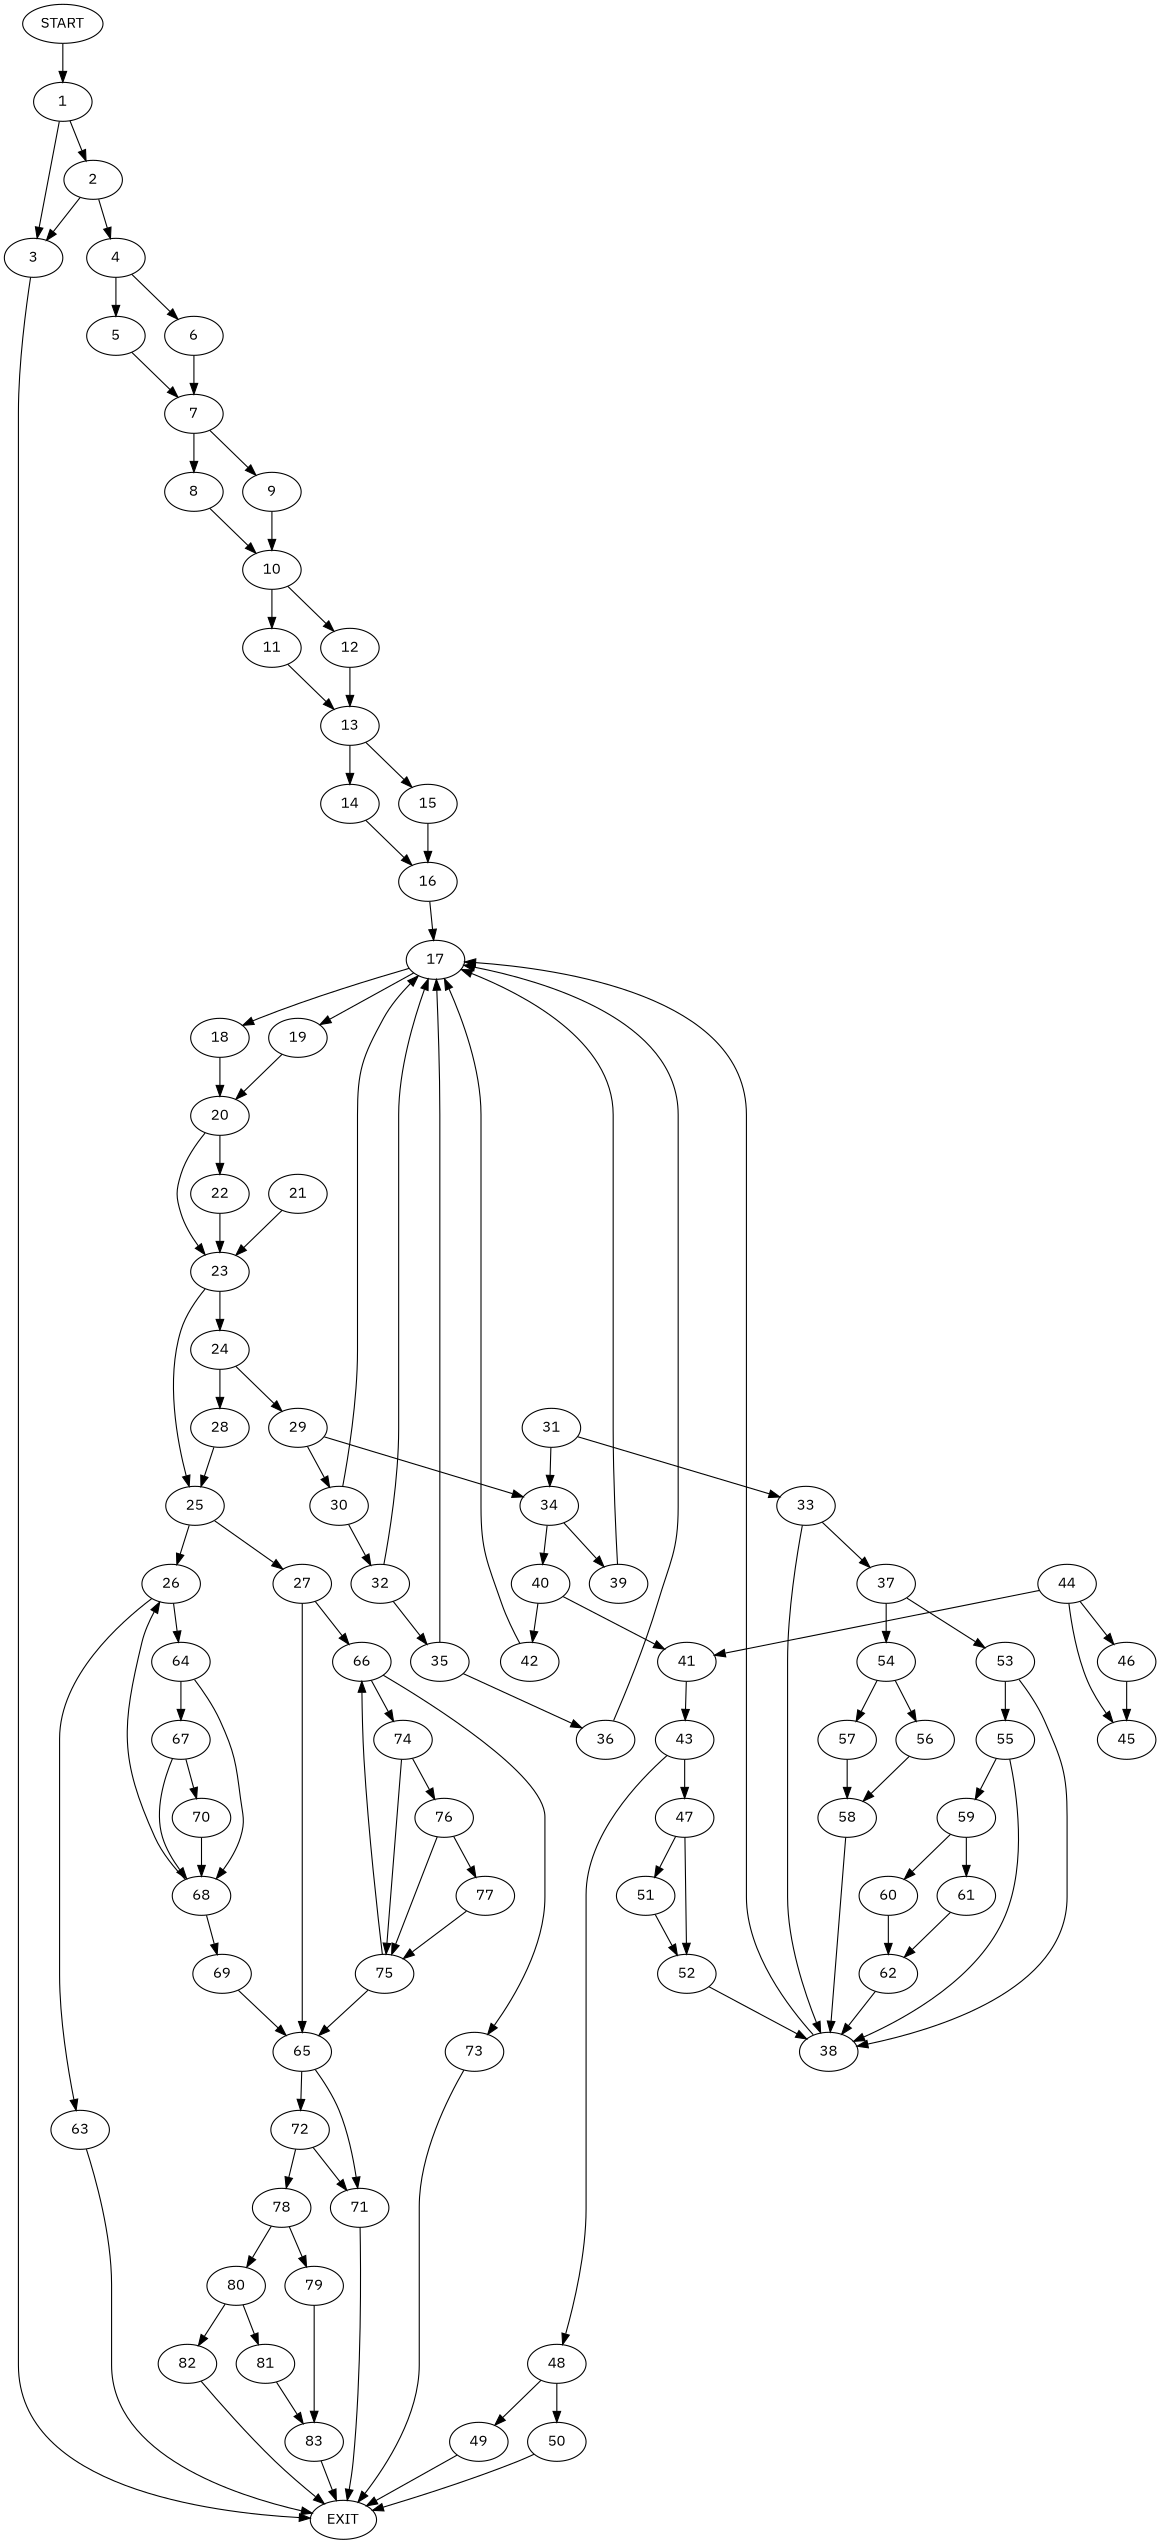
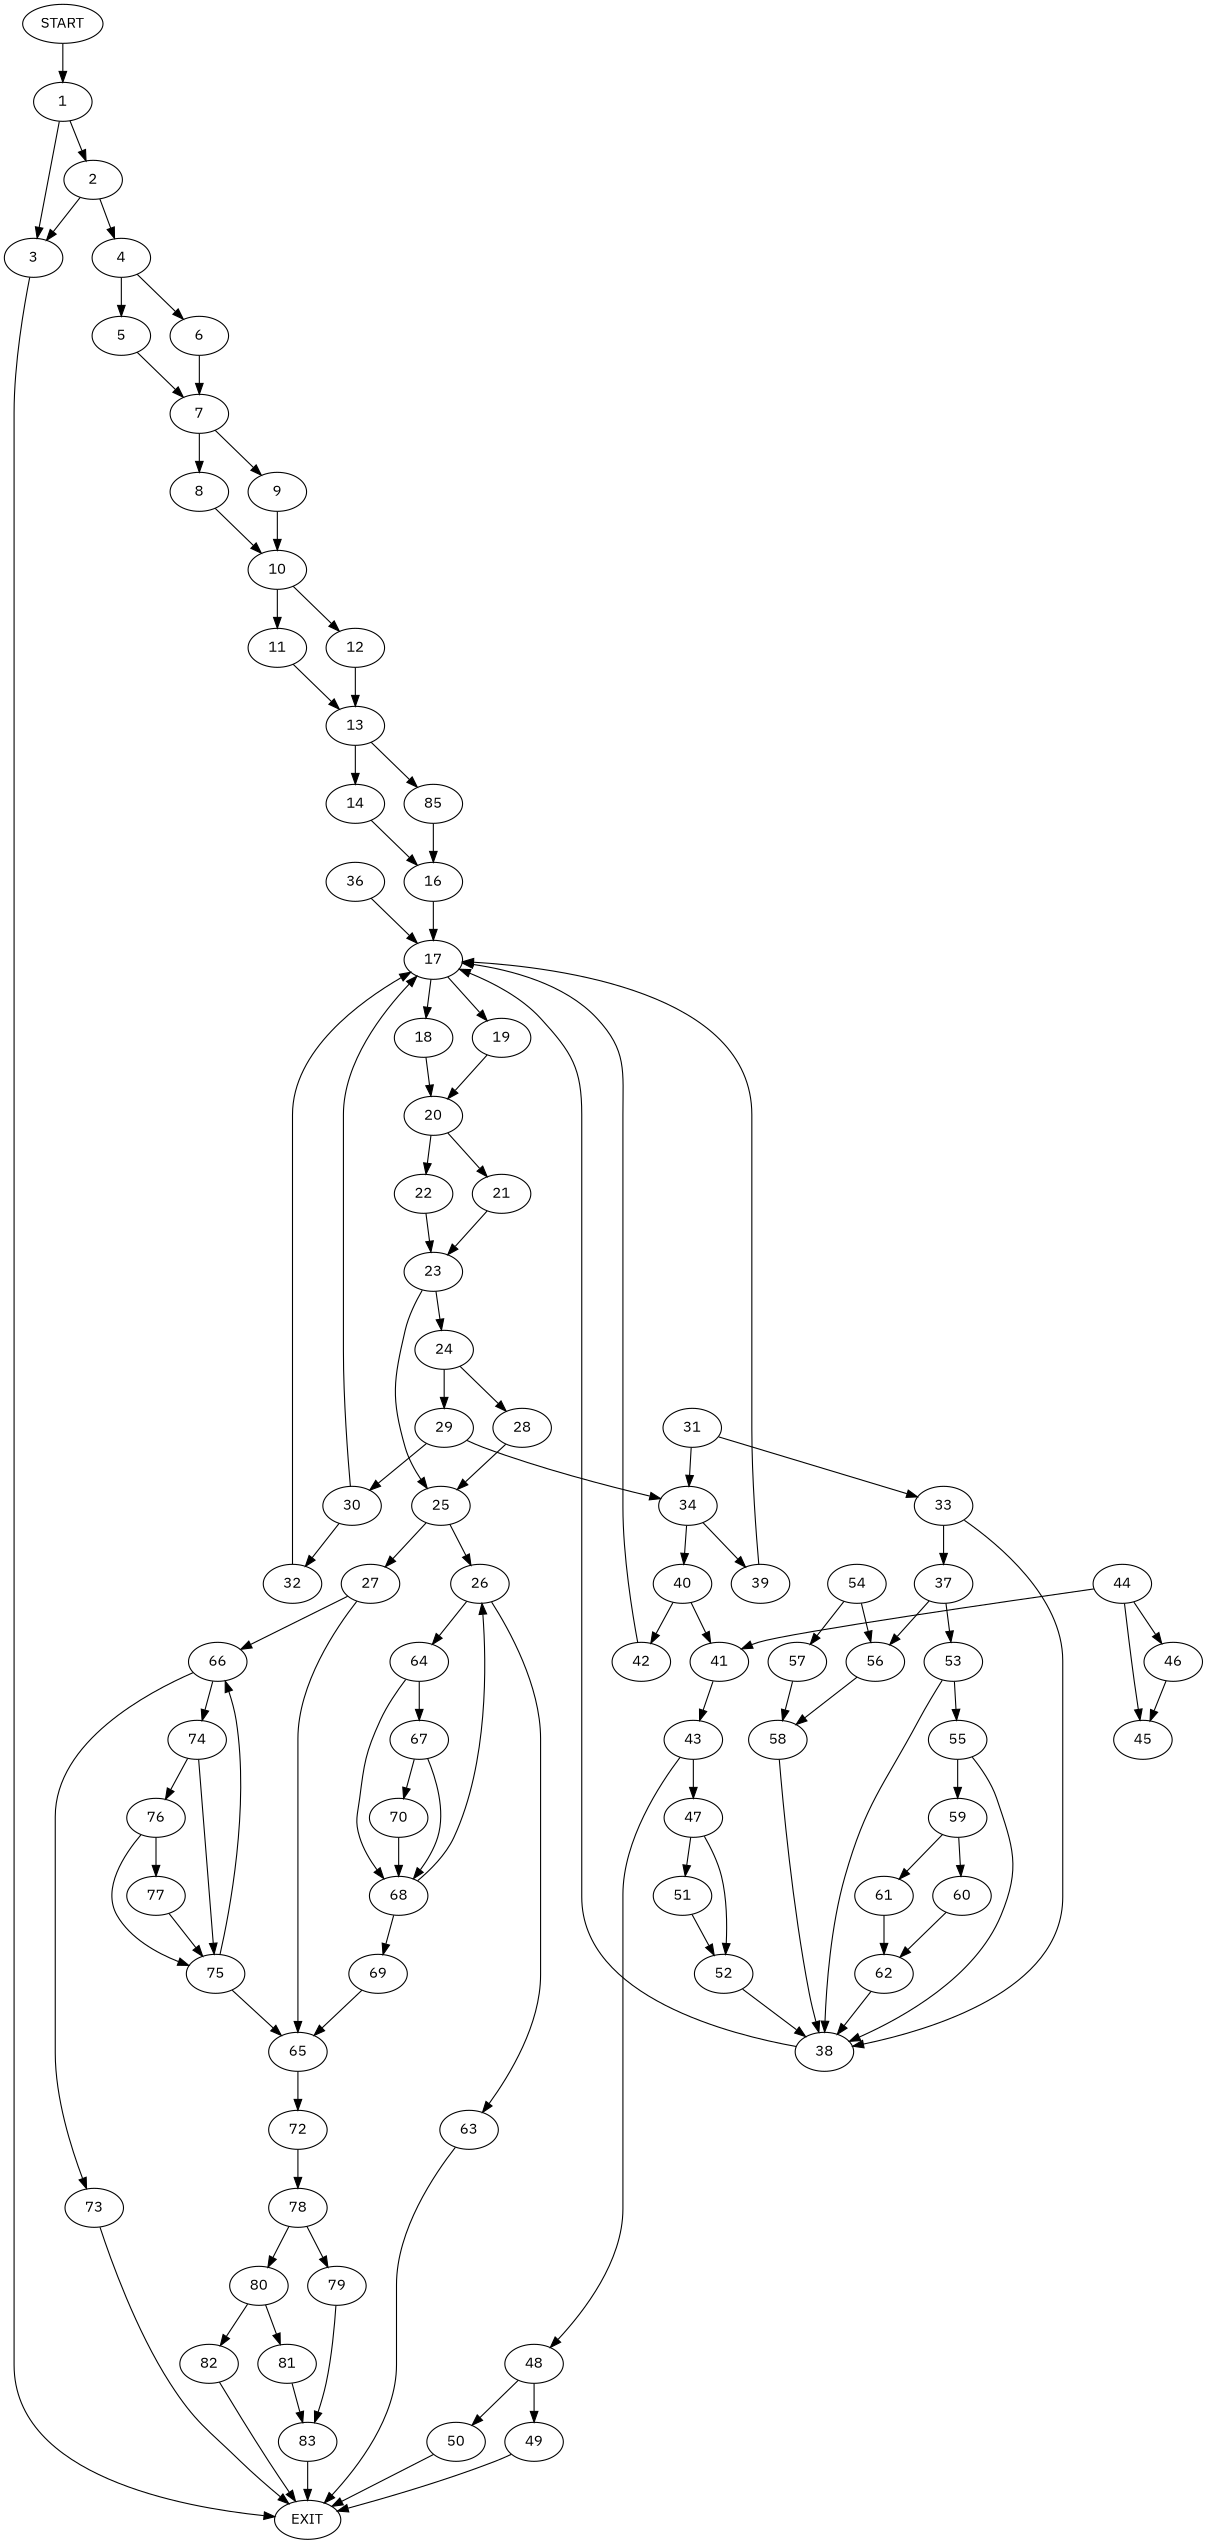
node "15": label "15" -> "85"
edge "20" -> "23": now "20" -> "21"
edge "37" -> "54": now "37" -> "56"
node "35": removed
node "71": removed
